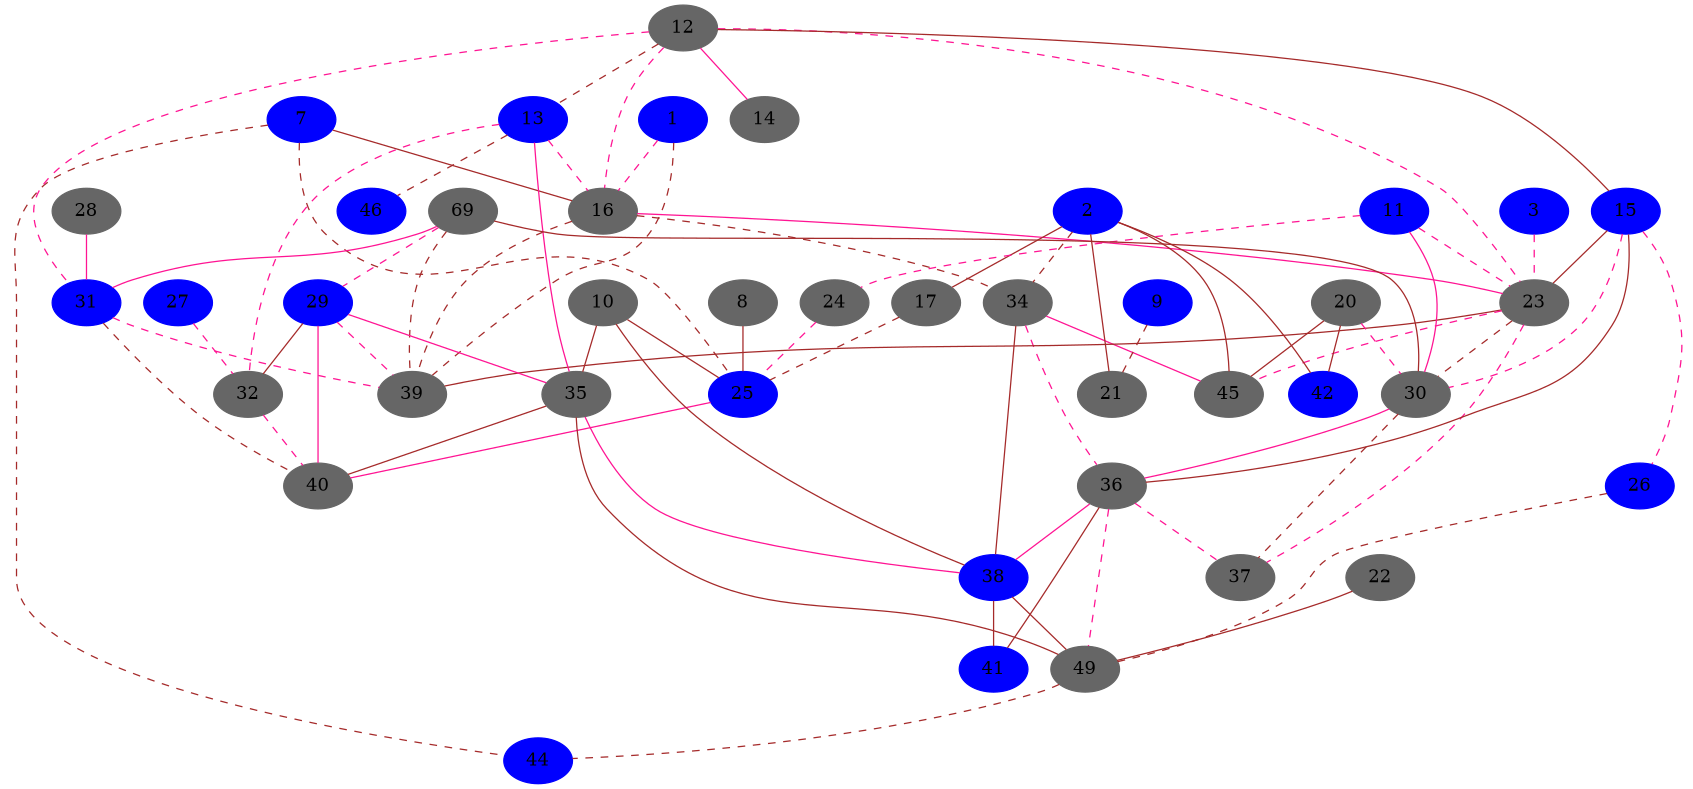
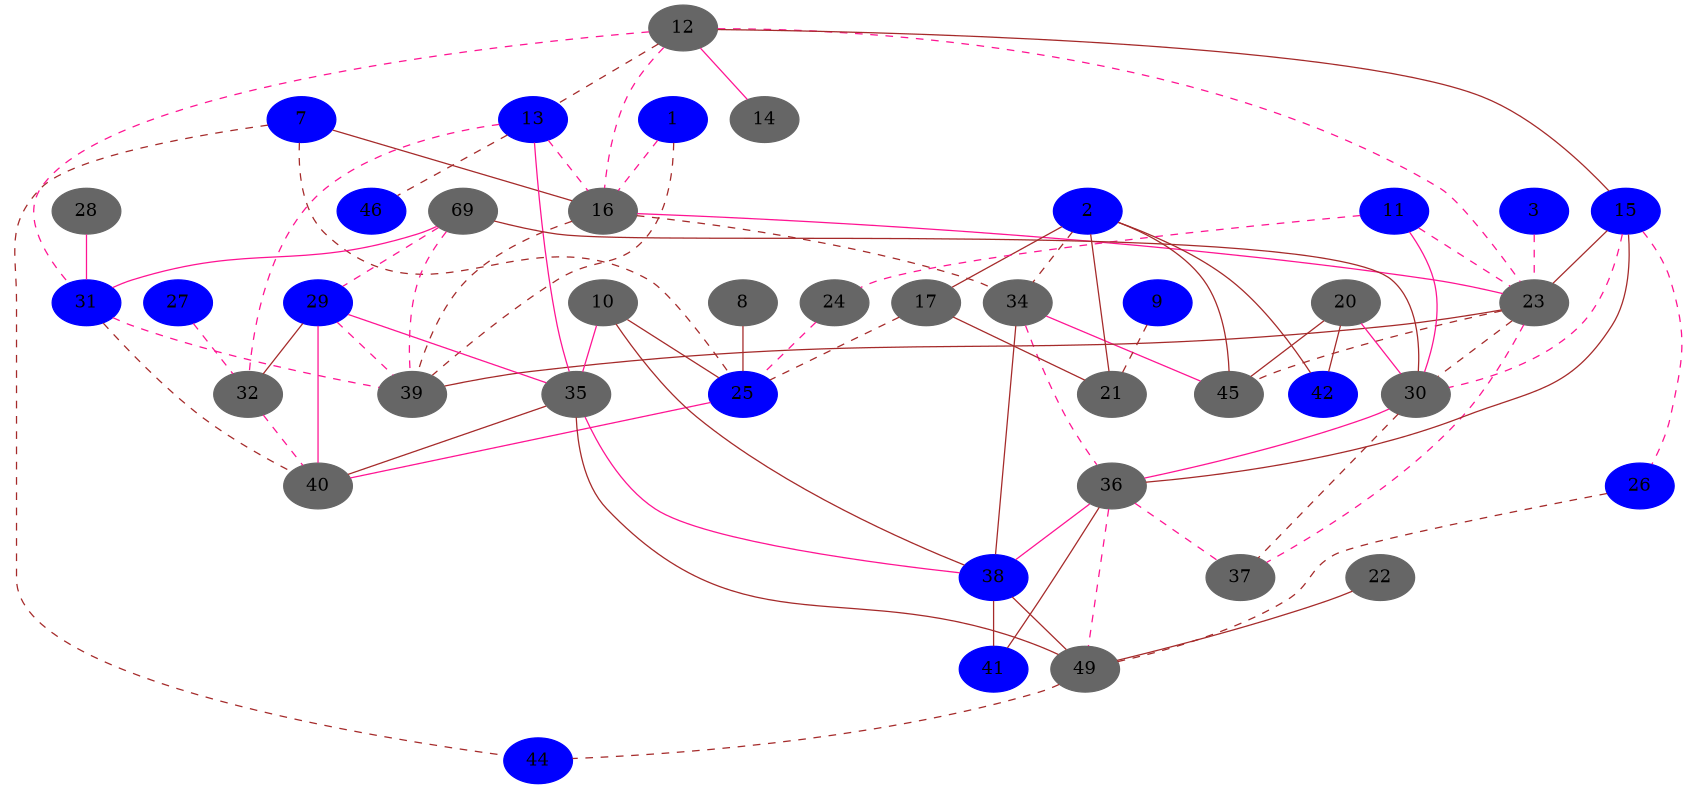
edge "69" -- "39": color brown -> deeppink
edge "17" -- "21": added
edge "23" -- "45": color deeppink -> brown
edge "10" -- "35": color brown -> deeppink
edge "20" -- "30": style dashed -> solid
